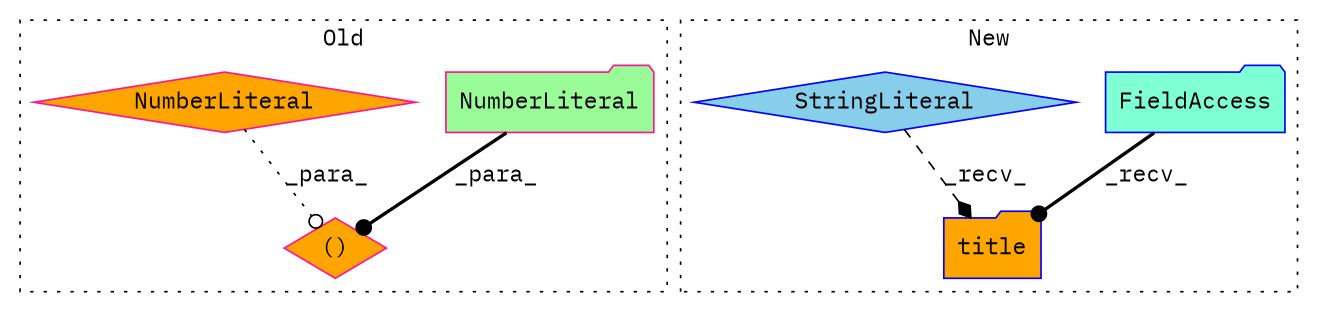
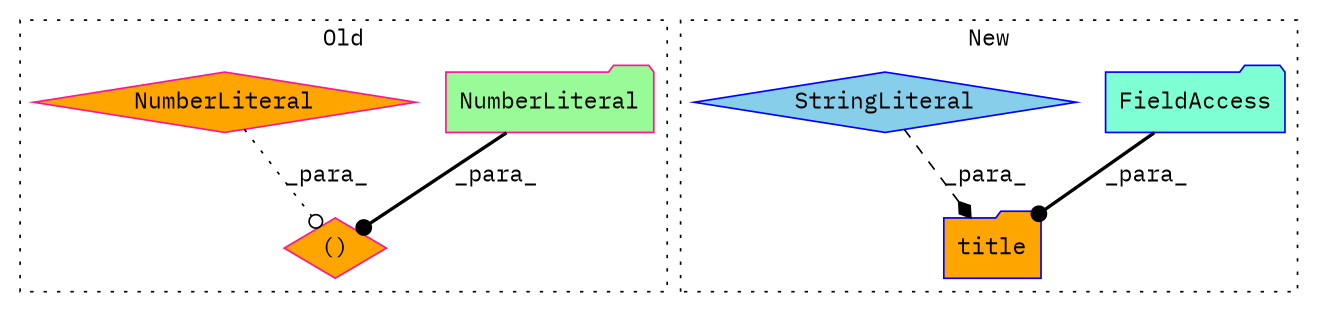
edge "StringLiteral" -> "title": label "_recv_" -> "_para_"
edge "FieldAccess" -> "title": label "_recv_" -> "_para_"
